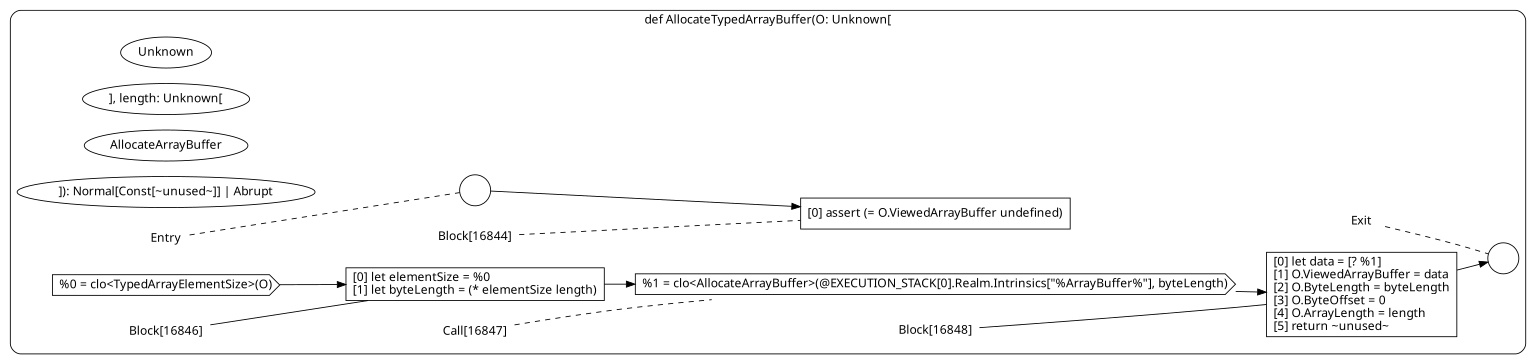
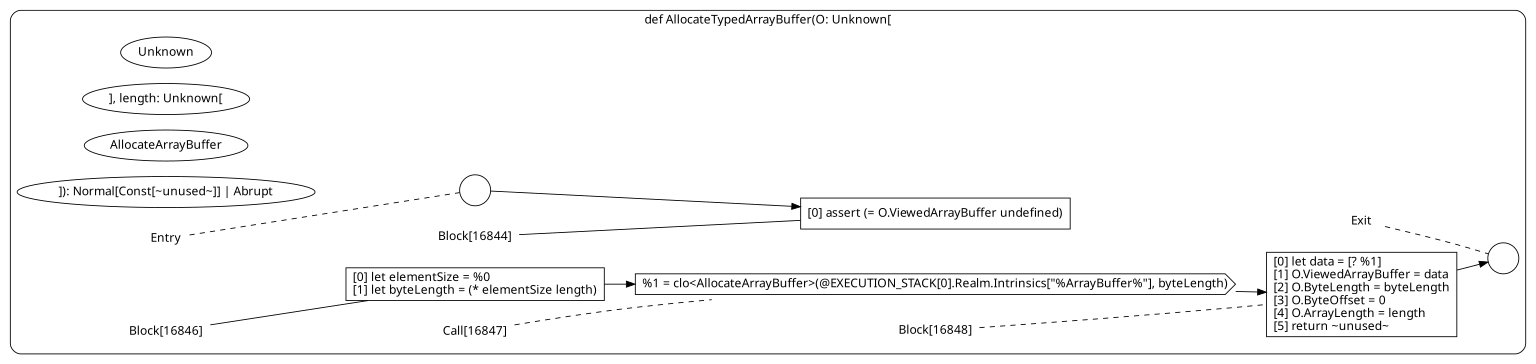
edge "[0] assert (= O.ViewedArrayBuffer undefined)" -- "Block[16844]": style dashed -> solid
node "%0 = clo<TypedArrayElementSize>(O)": removed
edge "[0] let data = [? %1]" -- "Block[16848]": style solid -> dashed
